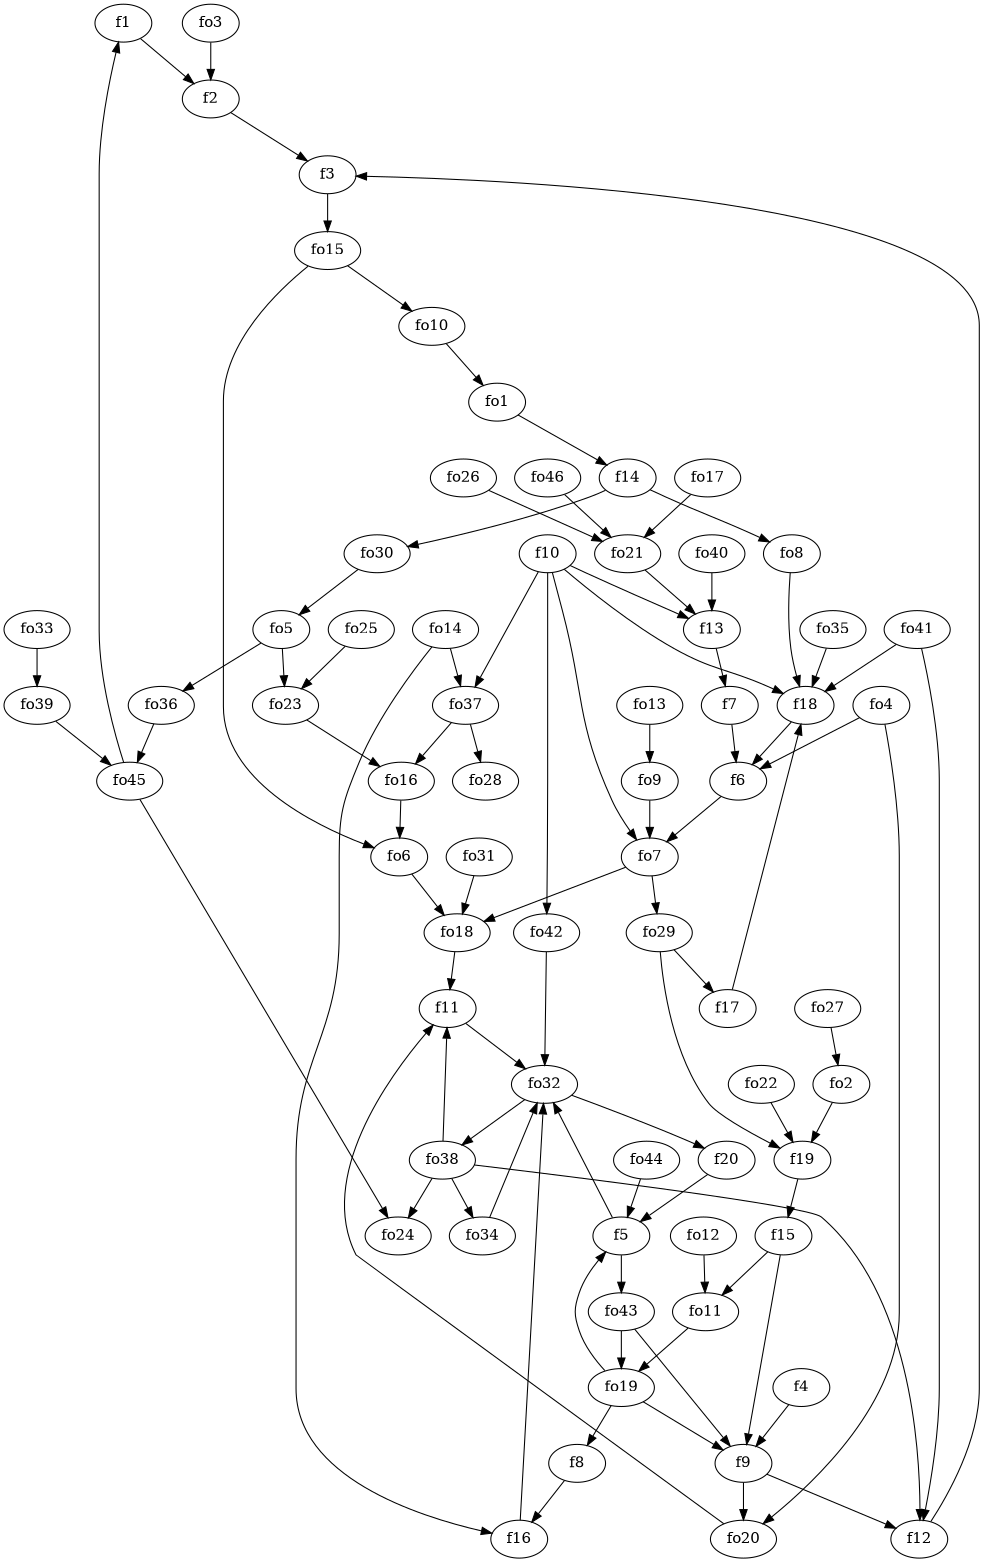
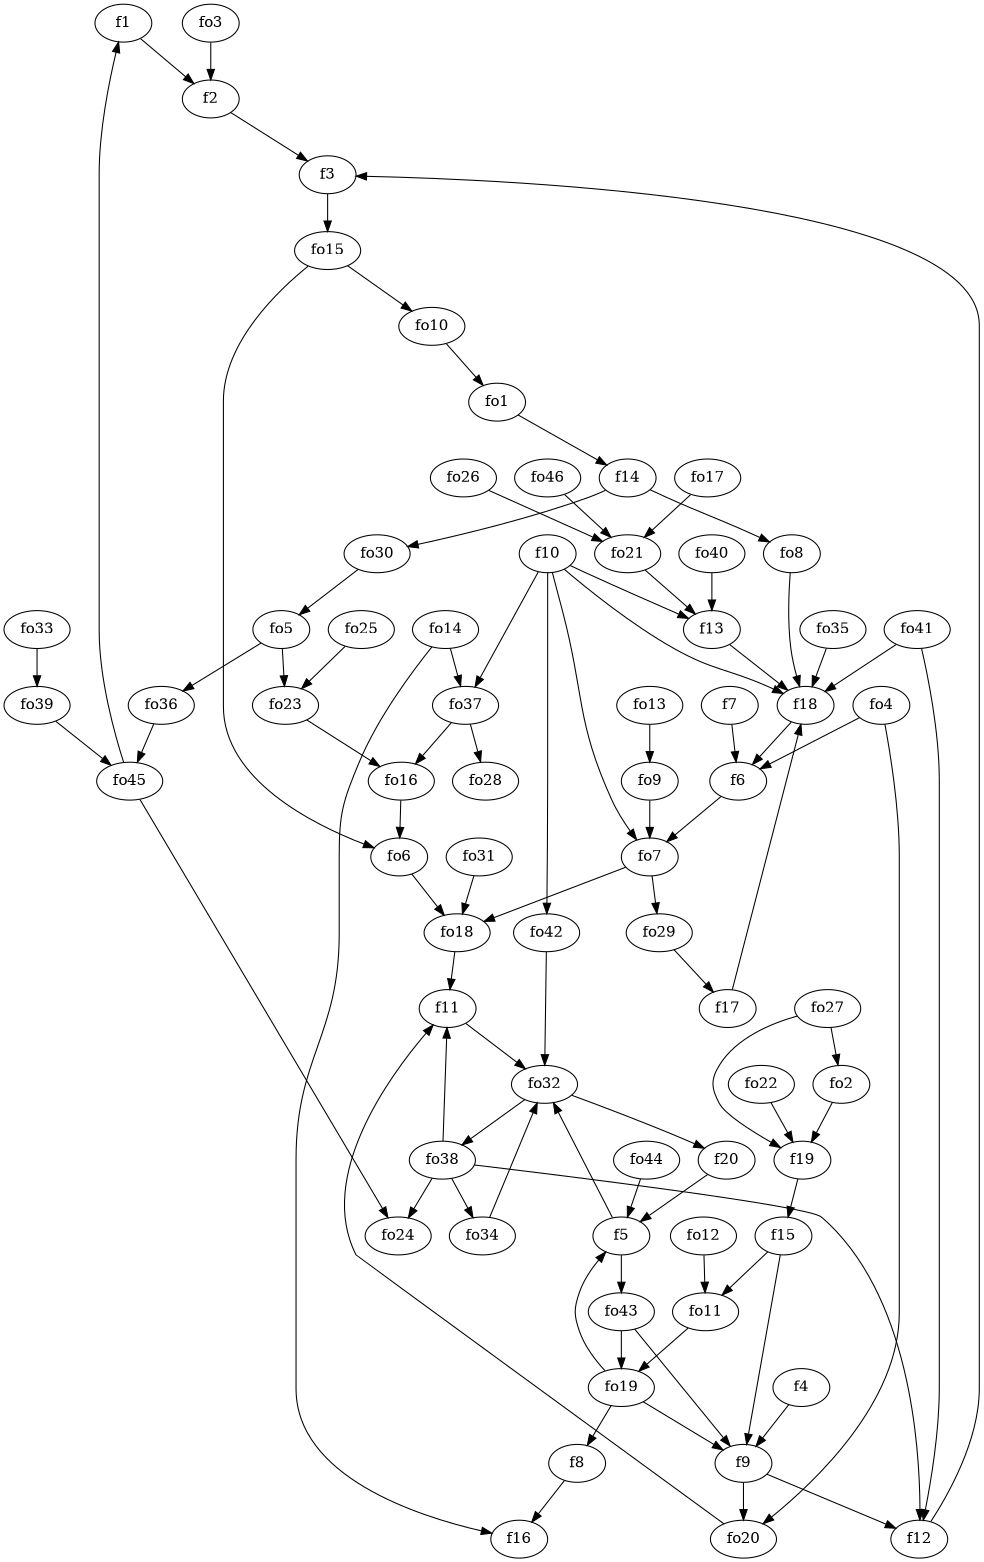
edge "f13" -> "f7": now "f13" -> "f18"
edge "fo29" -> "f19": now "fo27" -> "f19"
edge "f16" -> "fo32": removed
